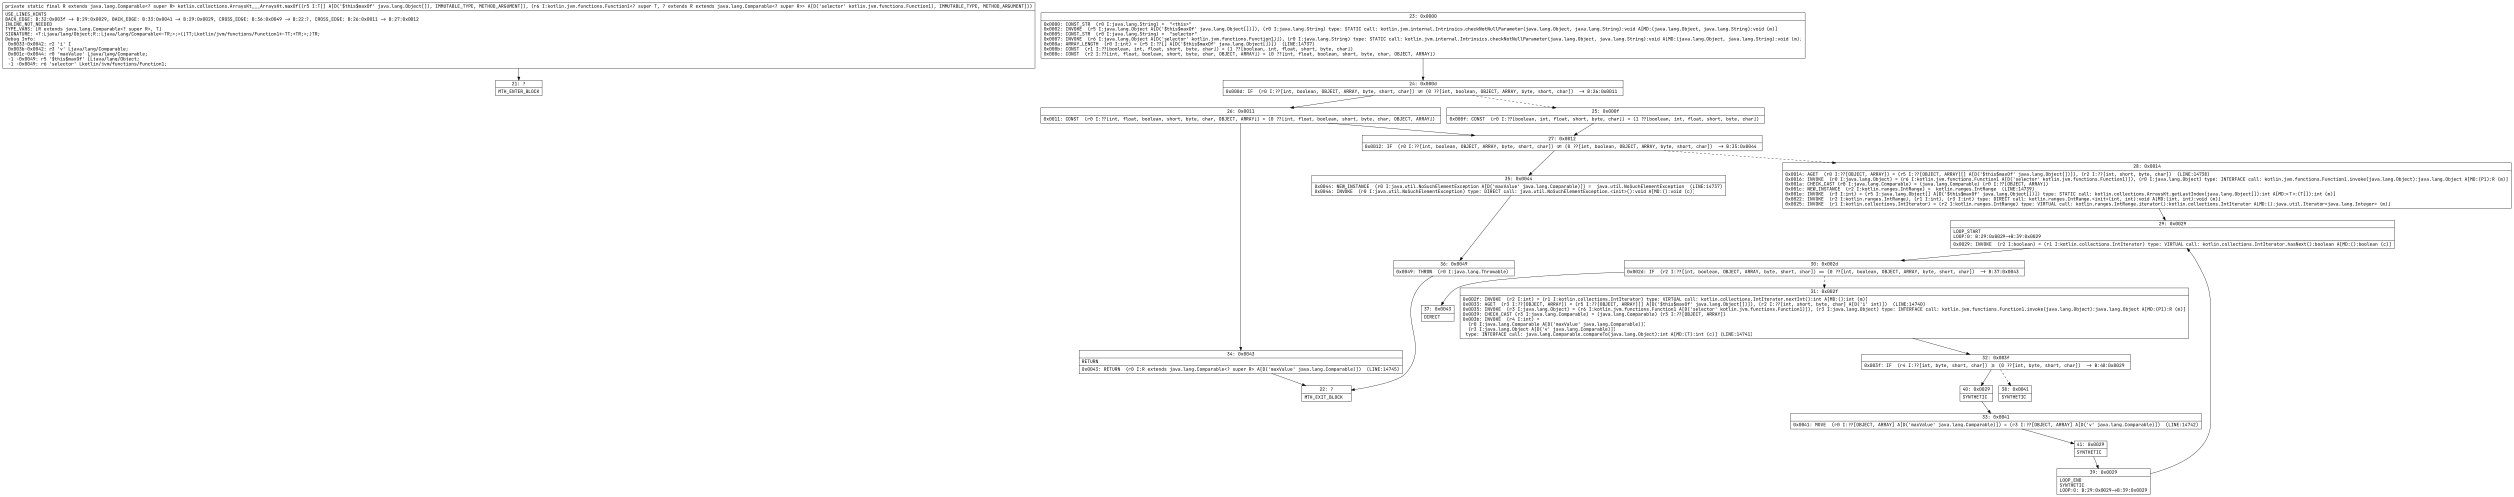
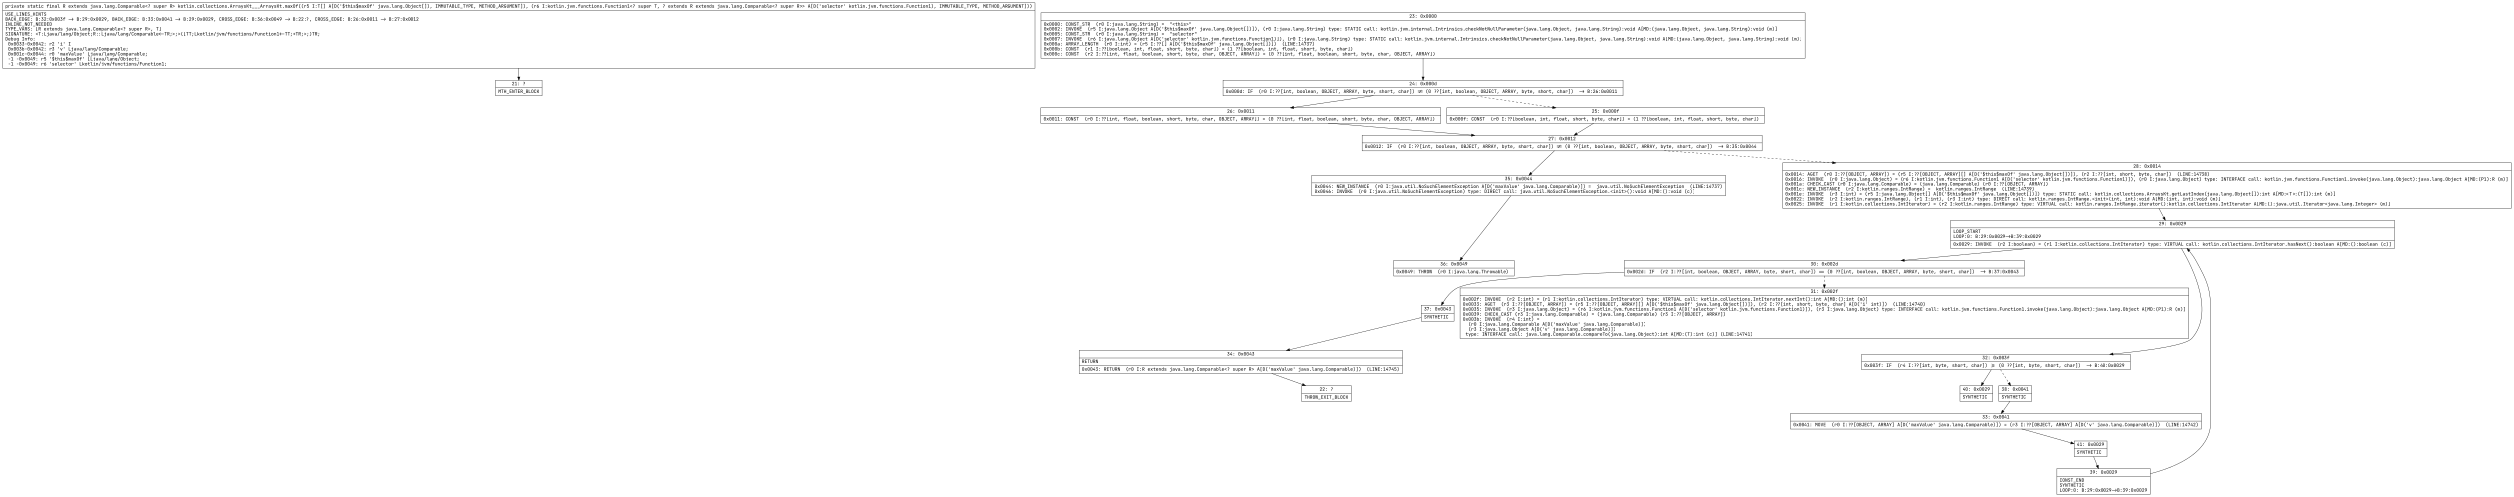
edge "26: 0x0011" -> "34: 0x0043": now "37: 0x0043" -> "34: 0x0043"
node "37: 0x0043": text "DIRECT" -> "SYNTHETIC"
edge "31: 0x002f" -> "32: 0x003f": now "29: 0x0029" -> "32: 0x003f"
edge "36: 0x0049" -> "22: ?": removed
node "22: ?": text "MTH_EXIT_BLOCK" -> "THROW_EXIT_BLOCK"
edge "40: 0x0029" -> "33: 0x0041": now "38: 0x0041" -> "33: 0x0041"
node "39: 0x0029": text "LOOP_END" -> "CONST_END"
